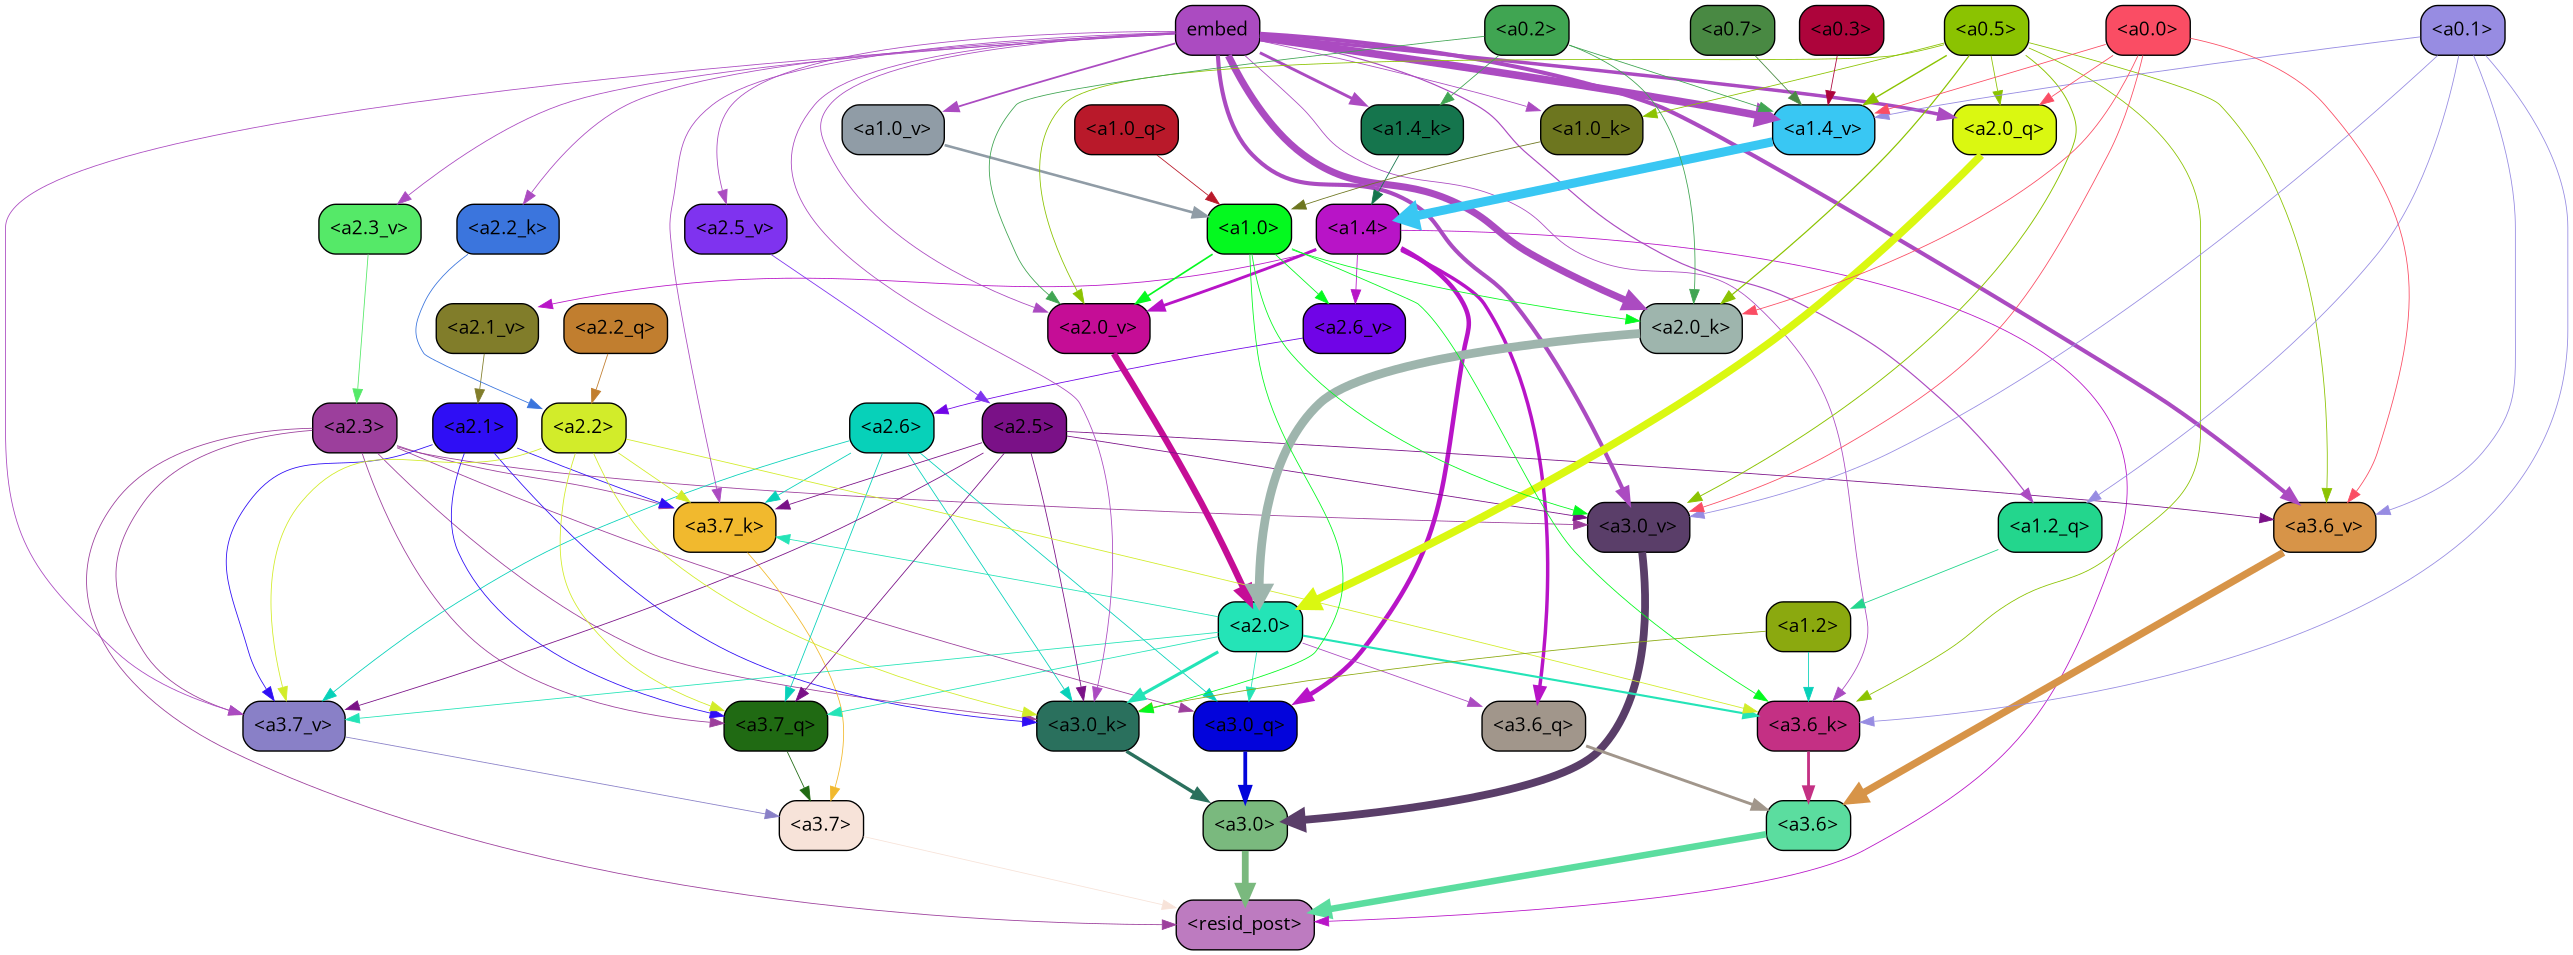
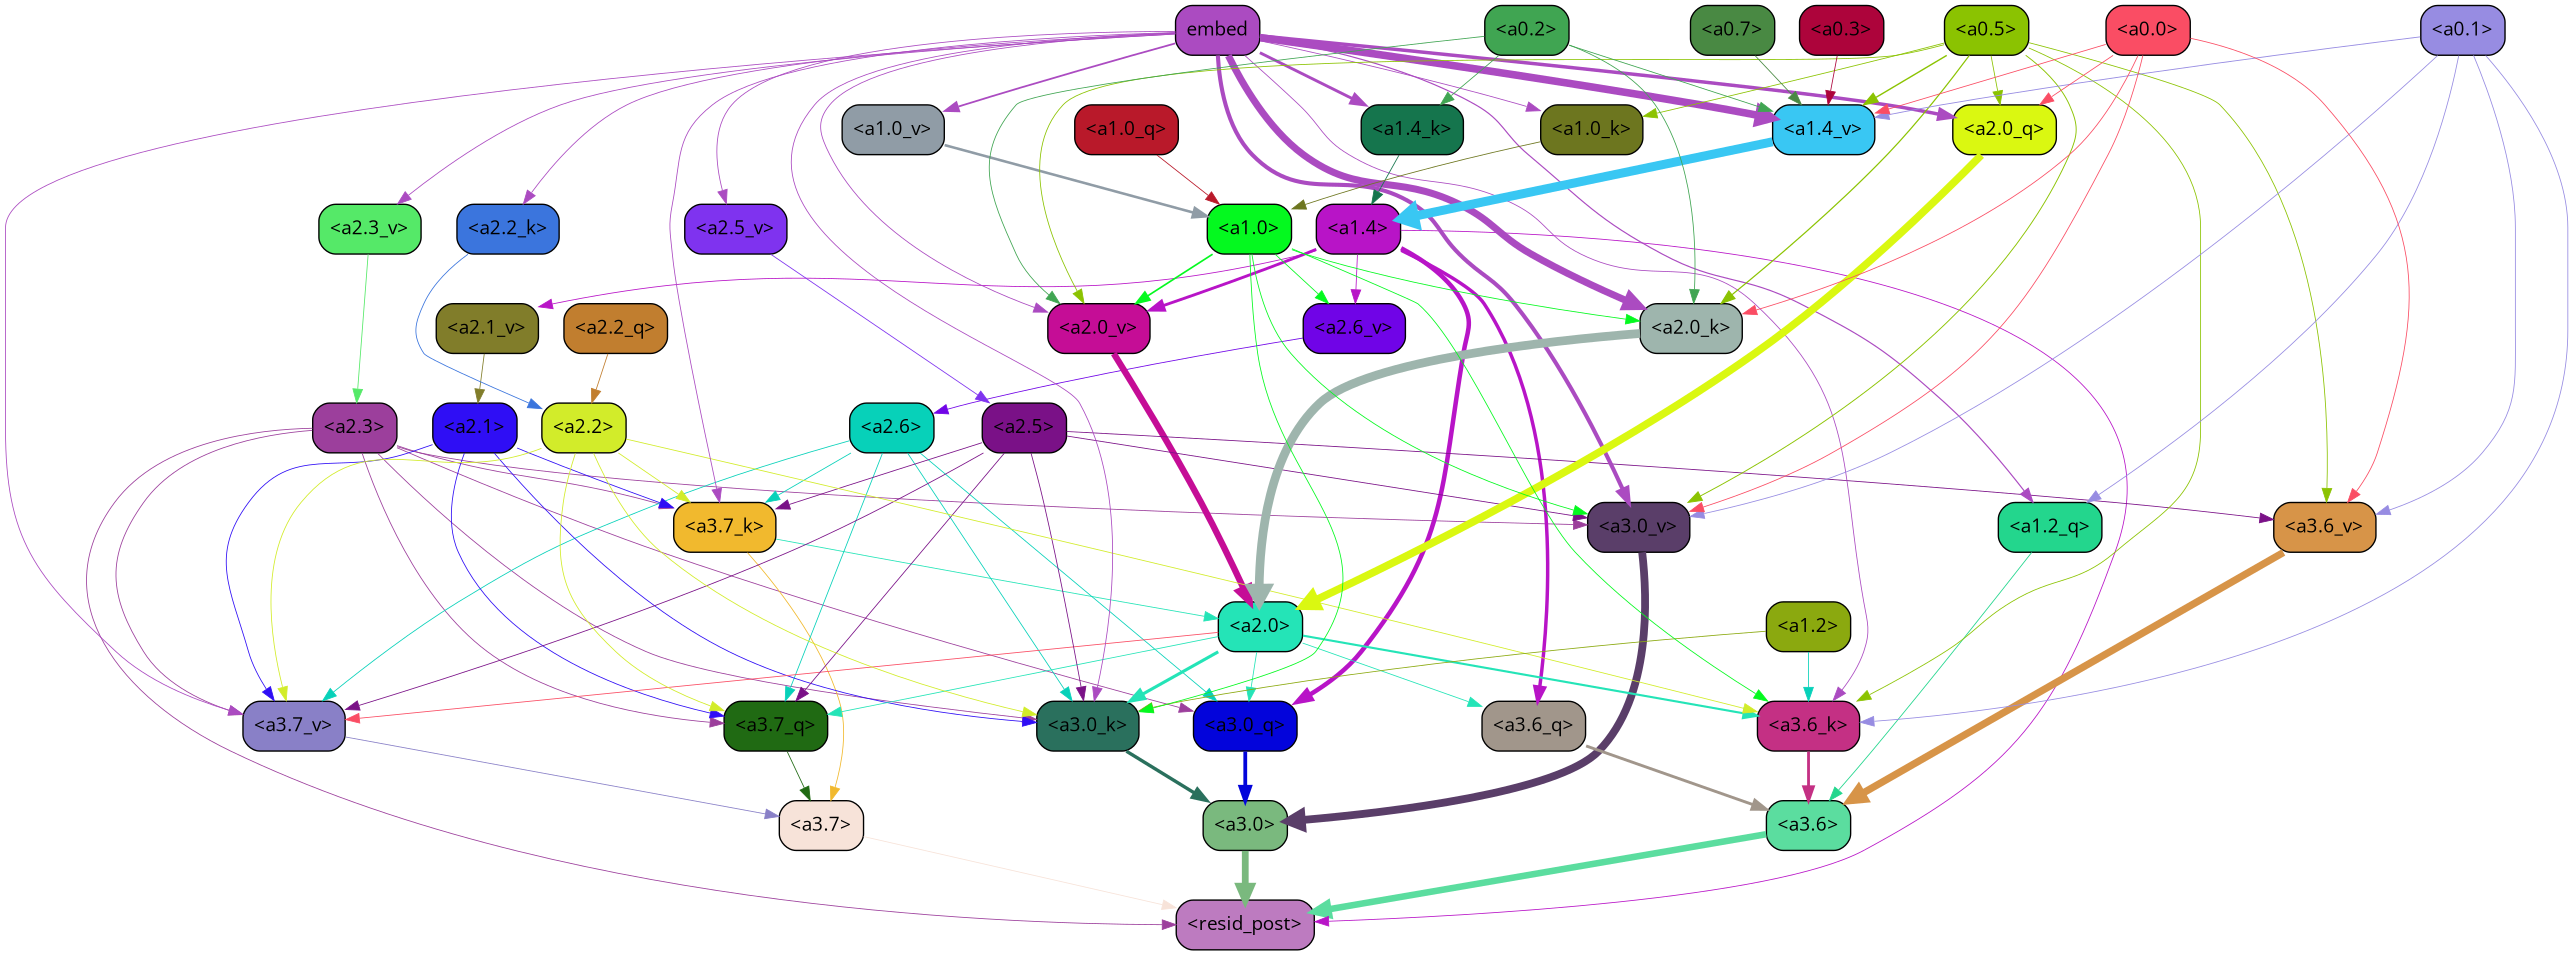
edge "embed" -> "<a3.6_v>": removed
edge "<a1.2_q>" -> "<a1.2>": now "<a1.2_q>" -> "<a3.6>"
edge "<a2.0>" -> "<a3.7_k>": reversed
edge "<a2.0>" -> "<a3.7_v>": color #24e4b7 -> #fa4d64
edge "<a2.0>" -> "<a3.6_q>": color #ab4bc1 -> #24e4b7
